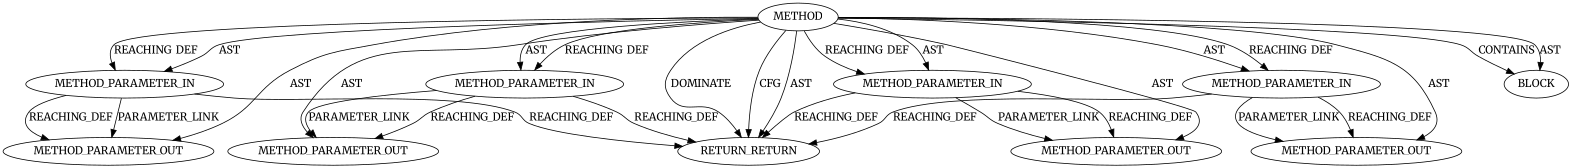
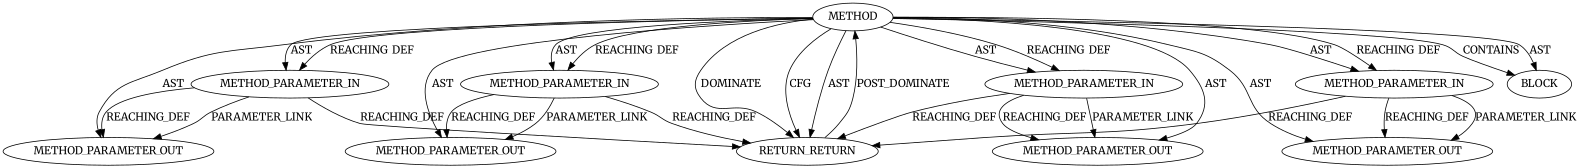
edge "RETURN_RETURN" -> "METHOD": added, label "POST_DOMINATE"
